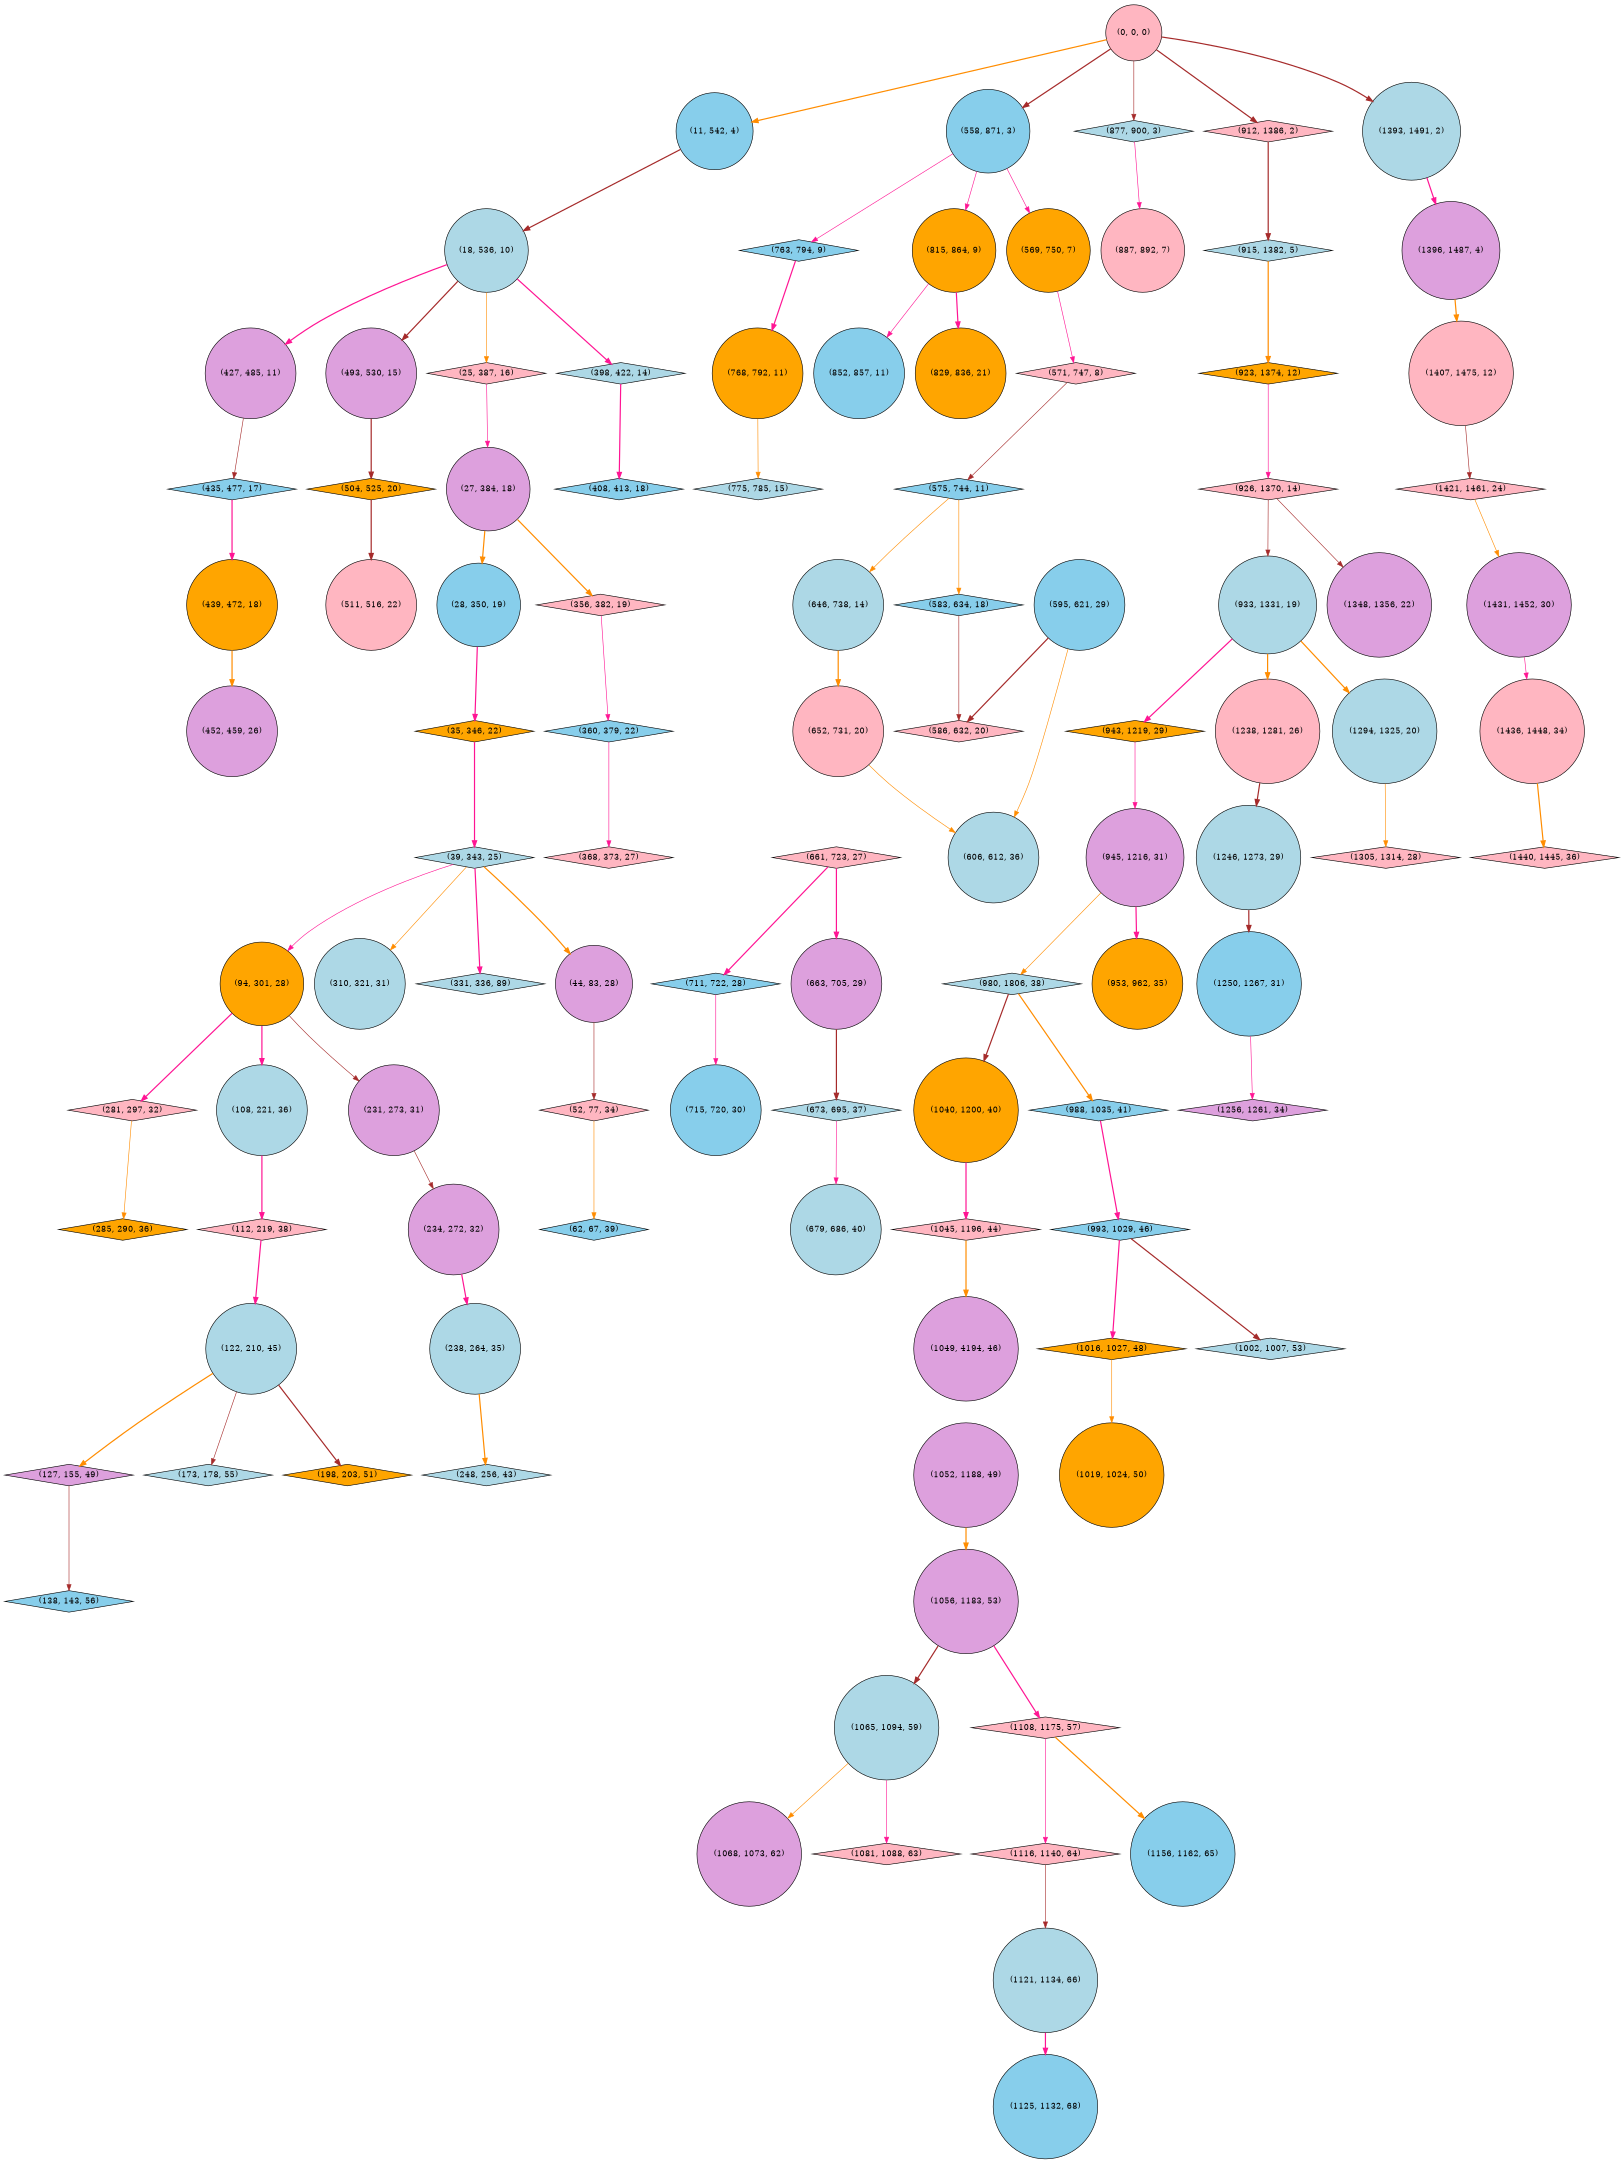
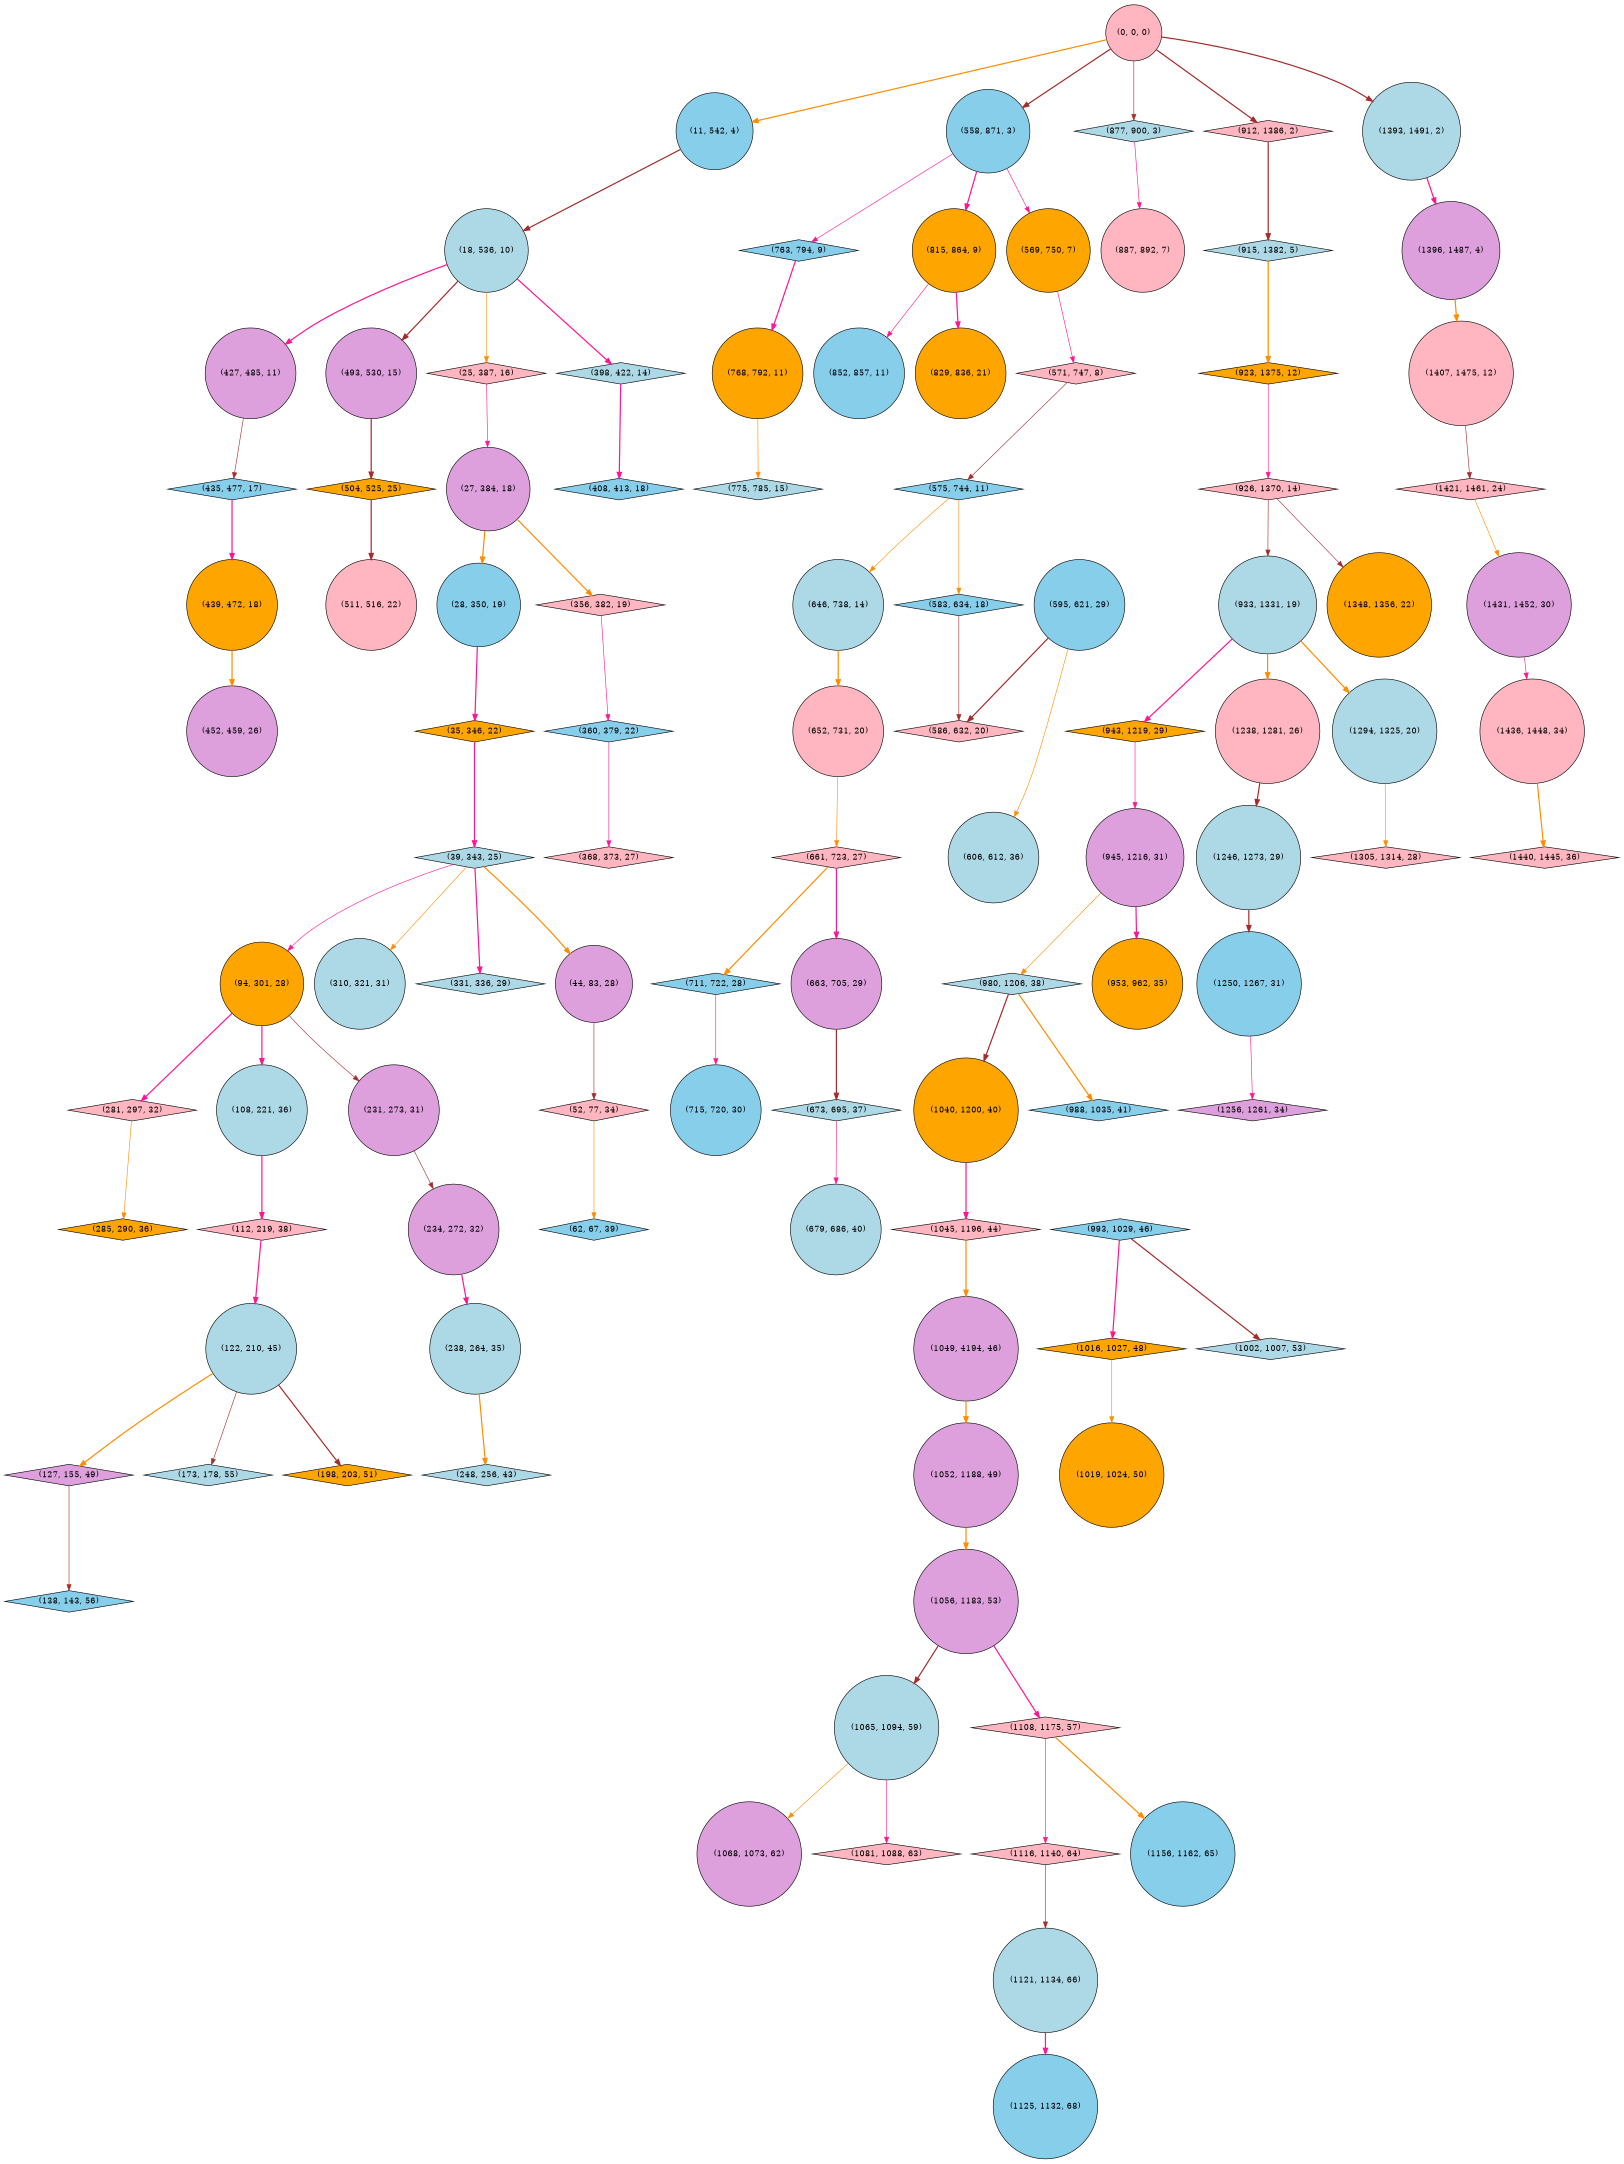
edge "(558, 871, 3)" -> "(815, 864, 9)": style solid -> bold
node "(923, 1374, 12)": label "(923, 1374, 12)" -> "(923, 1375, 12)"
node "(504, 525, 20)": label "(504, 525, 20)" -> "(504, 525, 25)"
node "(1348, 1356, 22)": fillcolor plum -> orange
edge "(652, 731, 20)" -> "(606, 612, 36)": now "(652, 731, 20)" -> "(661, 723, 27)"
edge "(661, 723, 27)" -> "(711, 722, 28)": color deeppink -> darkorange
node "(331, 336, 89)": label "(331, 336, 89)" -> "(331, 336, 29)"
node "(980, 1806, 38)": label "(980, 1806, 38)" -> "(980, 1206, 38)"
edge "(988, 1035, 41)" -> "(993, 1029, 46)": removed
edge "(1049, 4194, 46)" -> "(1052, 1188, 49)": added
